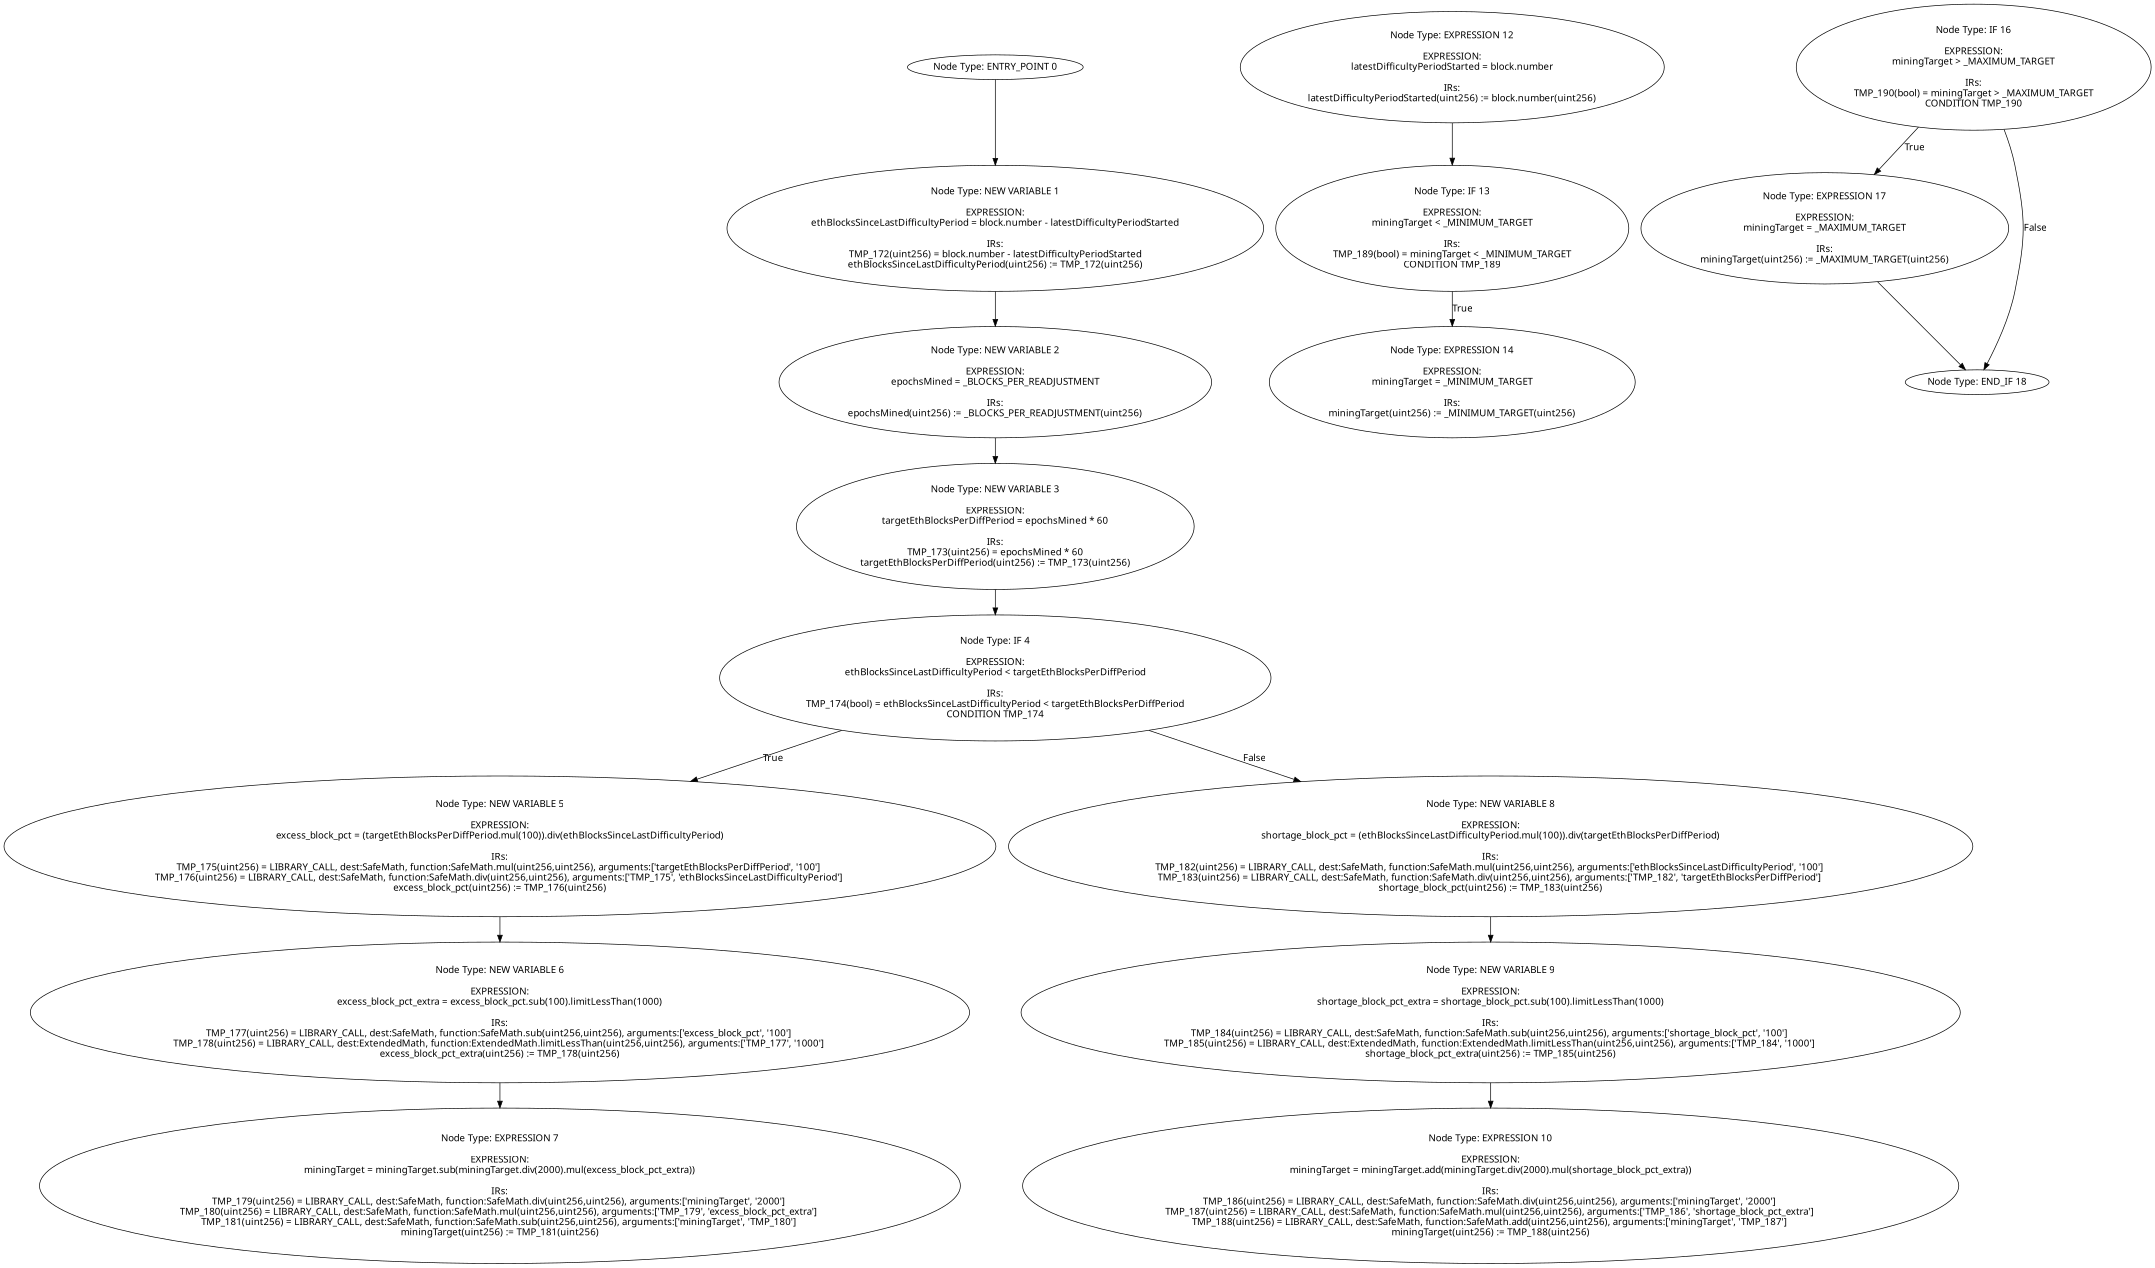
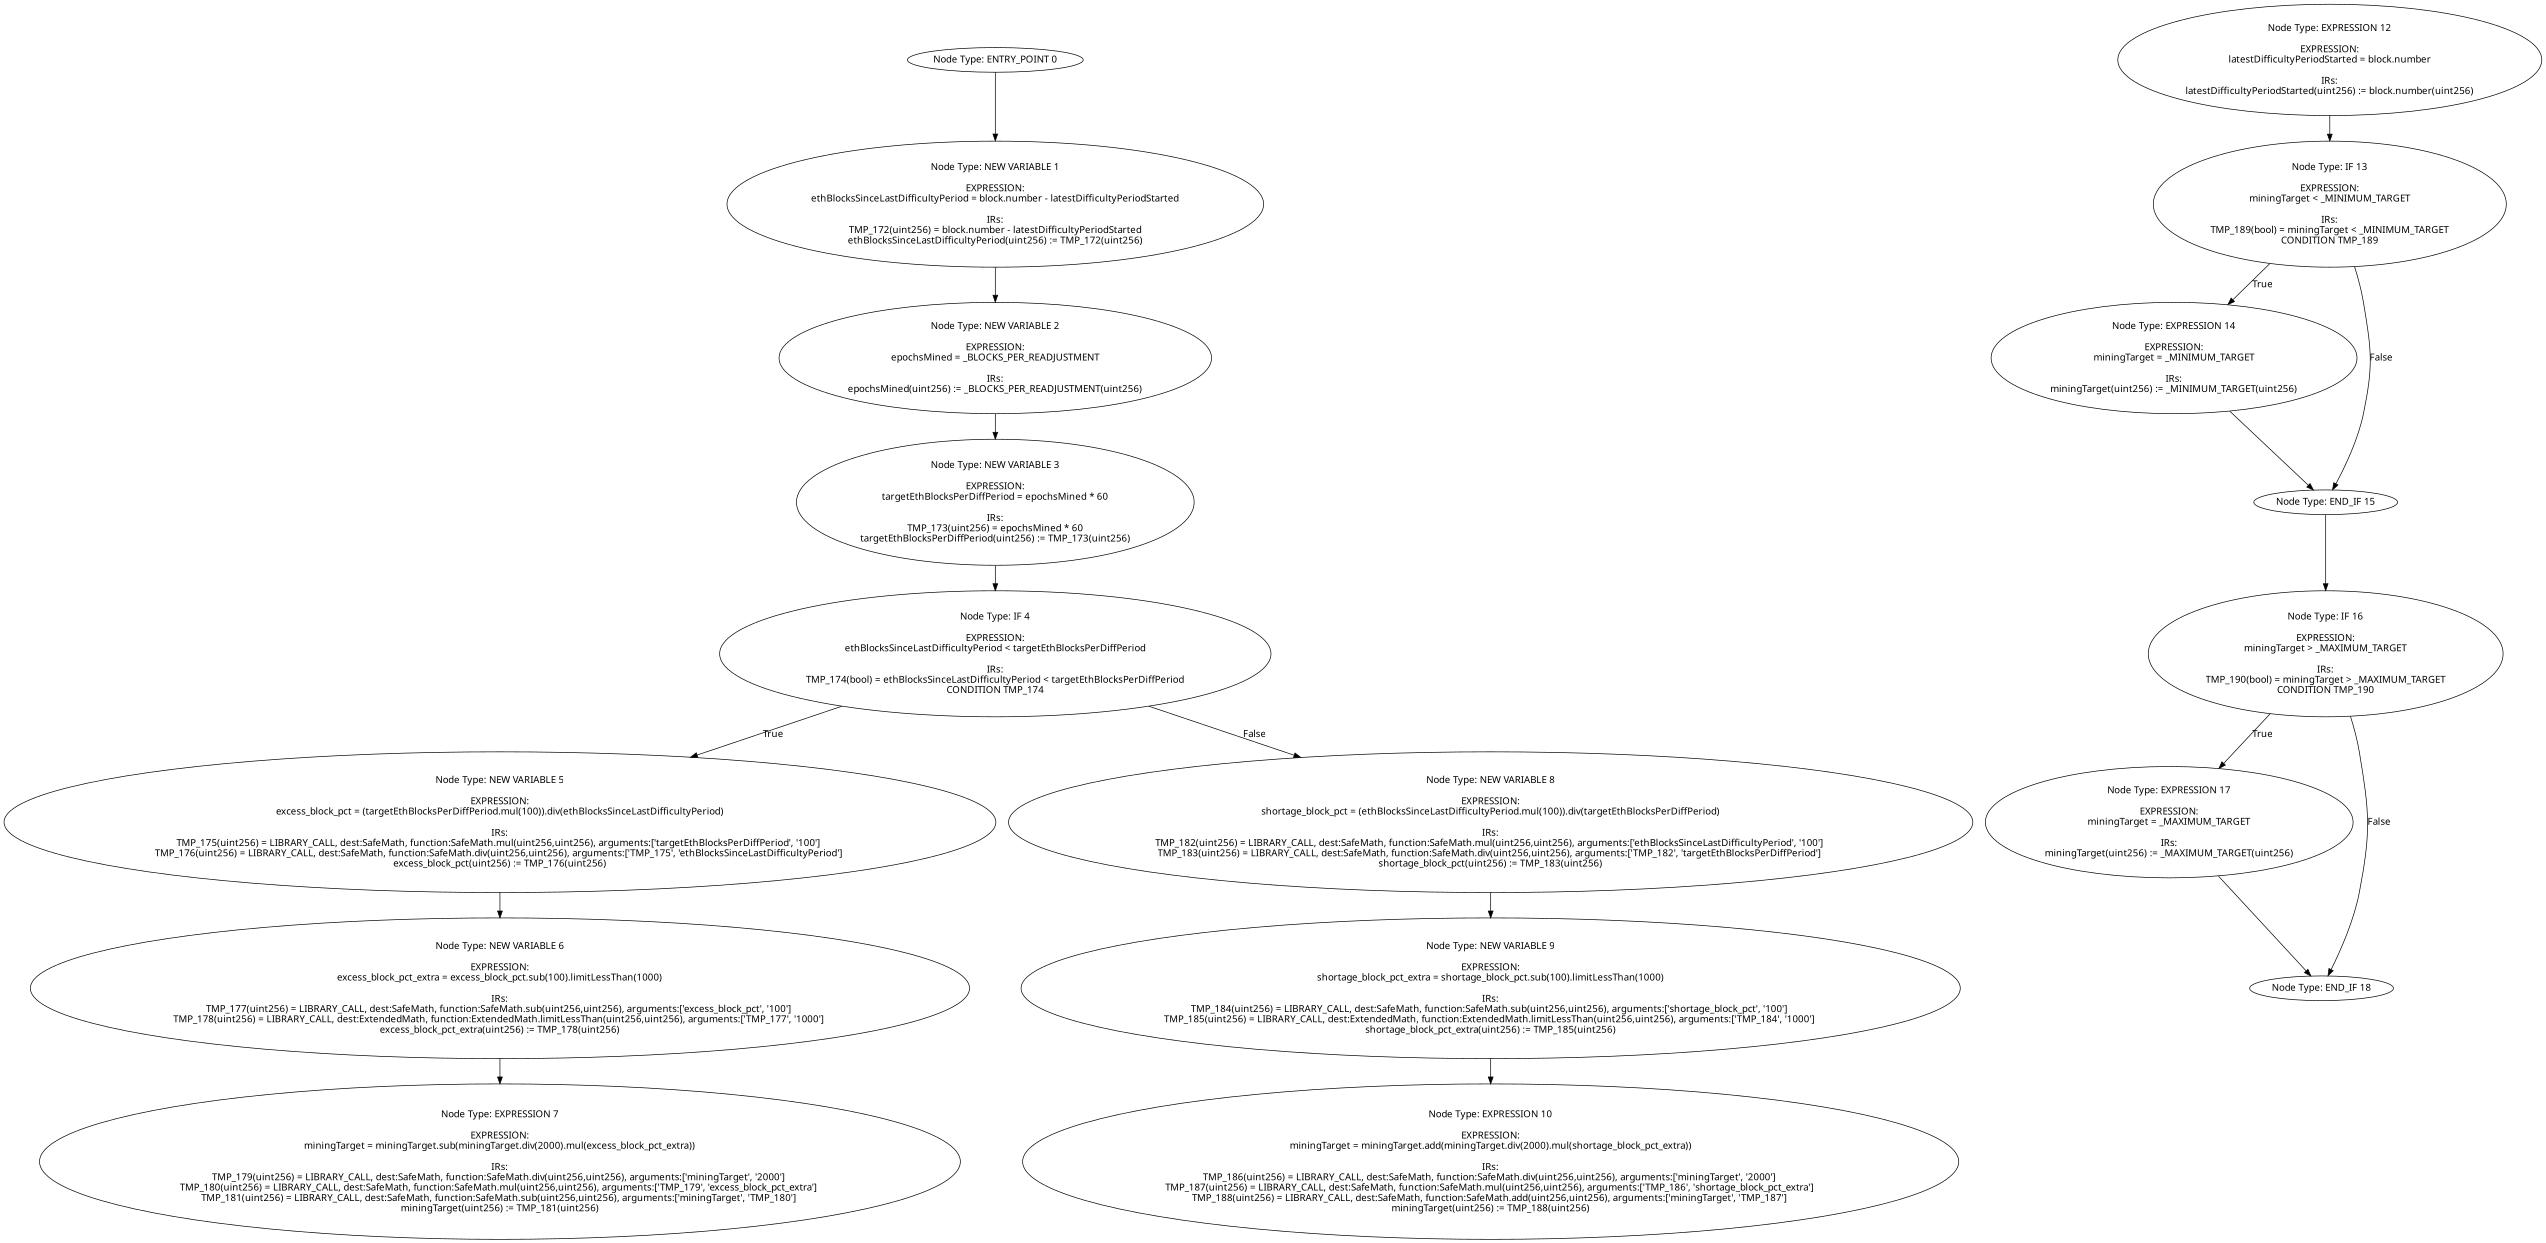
node "Node Type: END_IF 15": added
